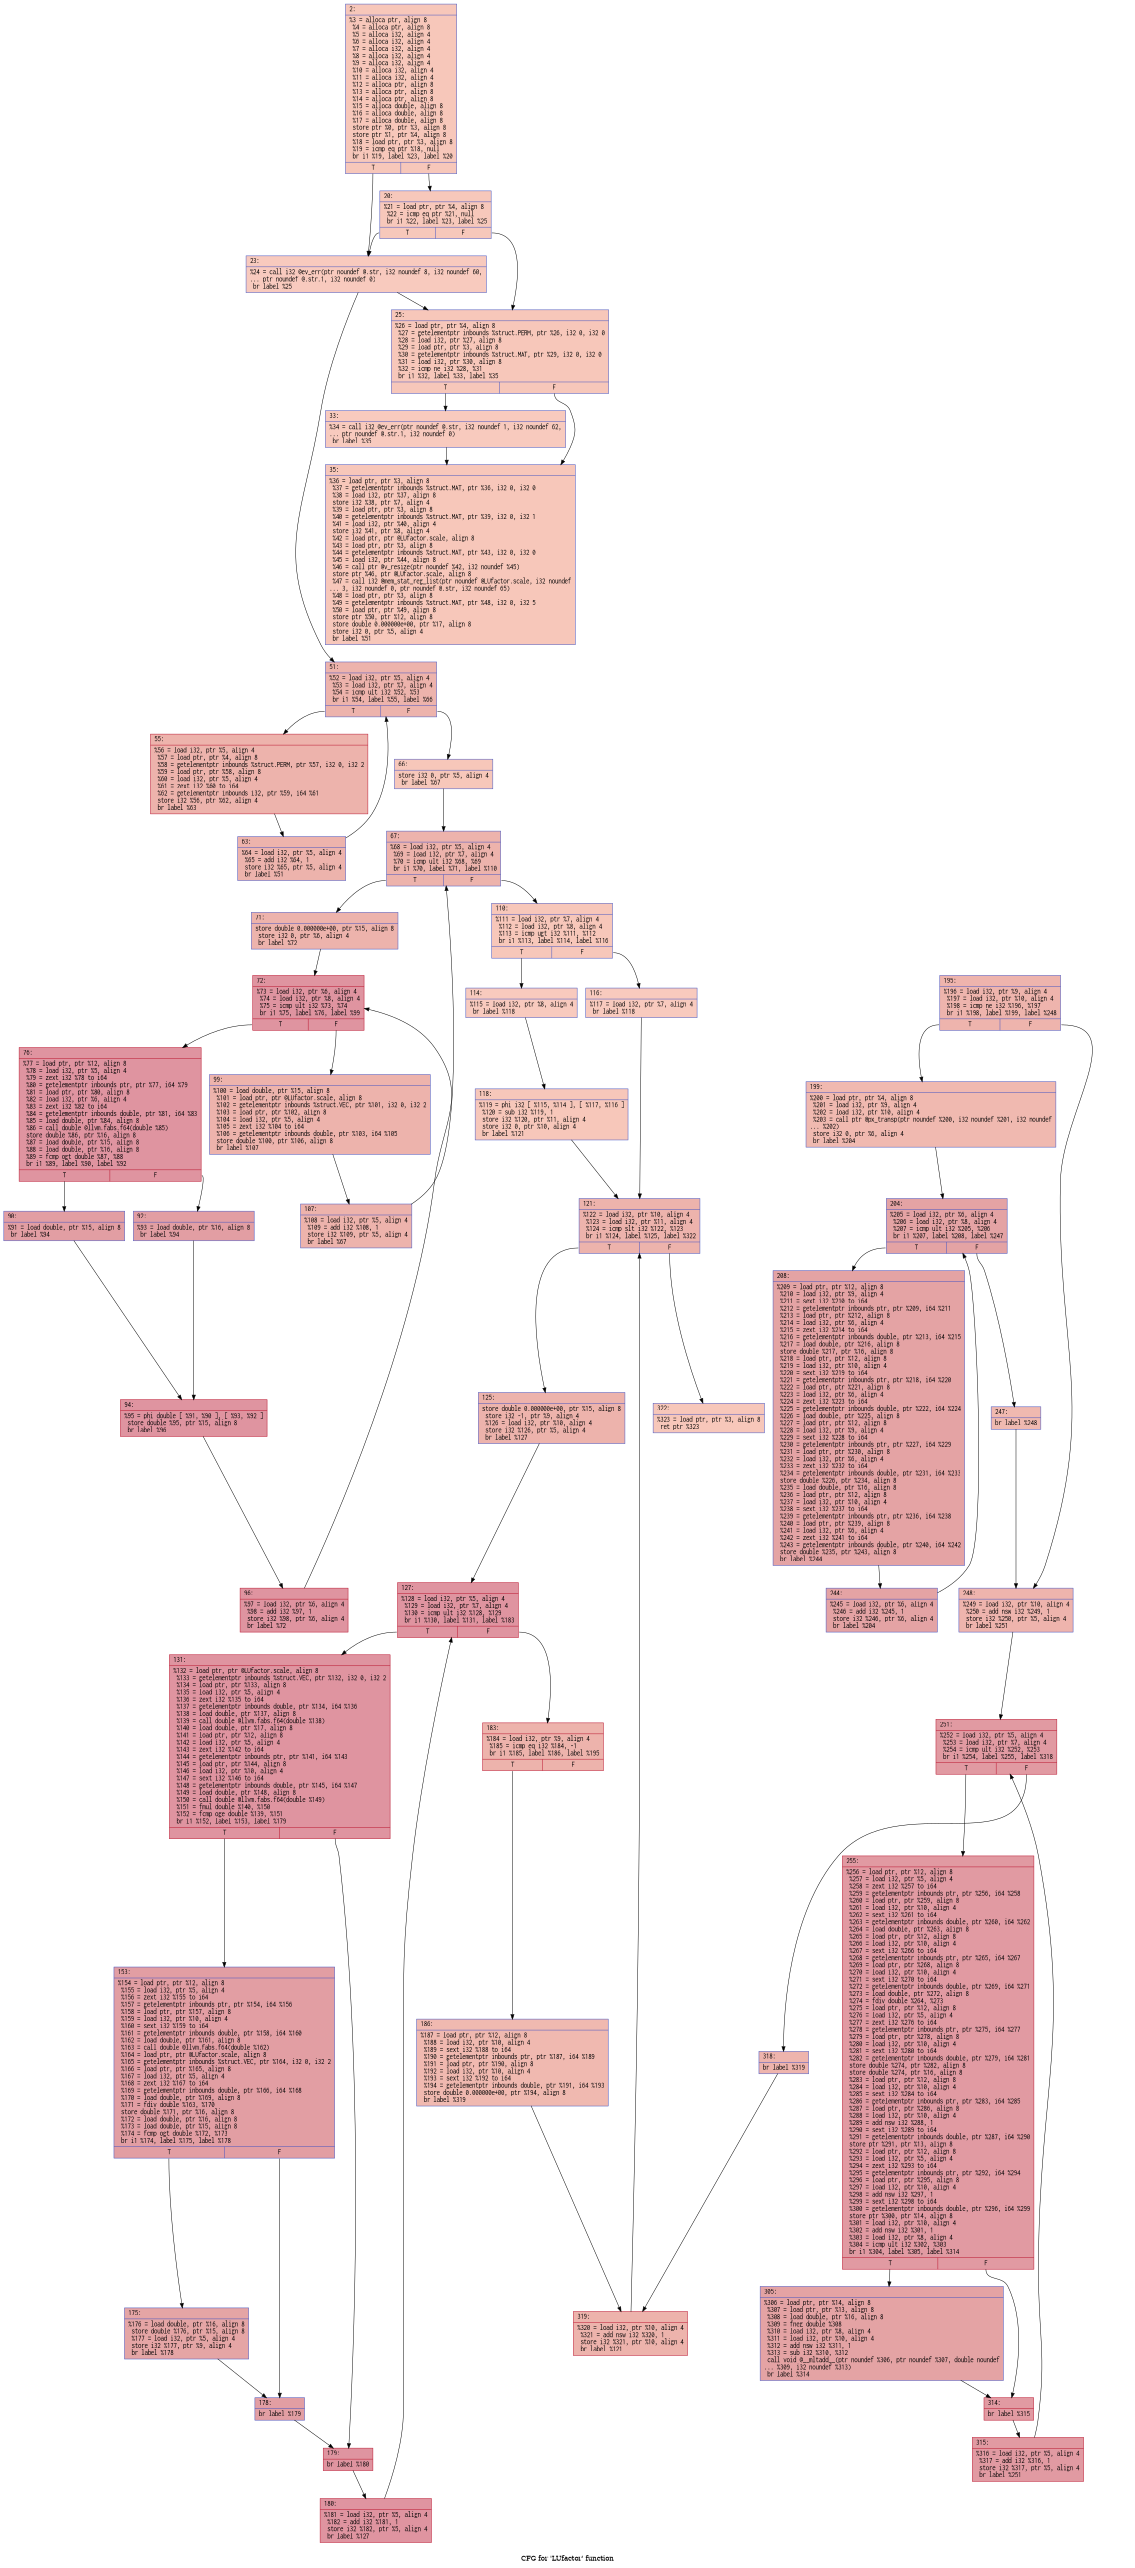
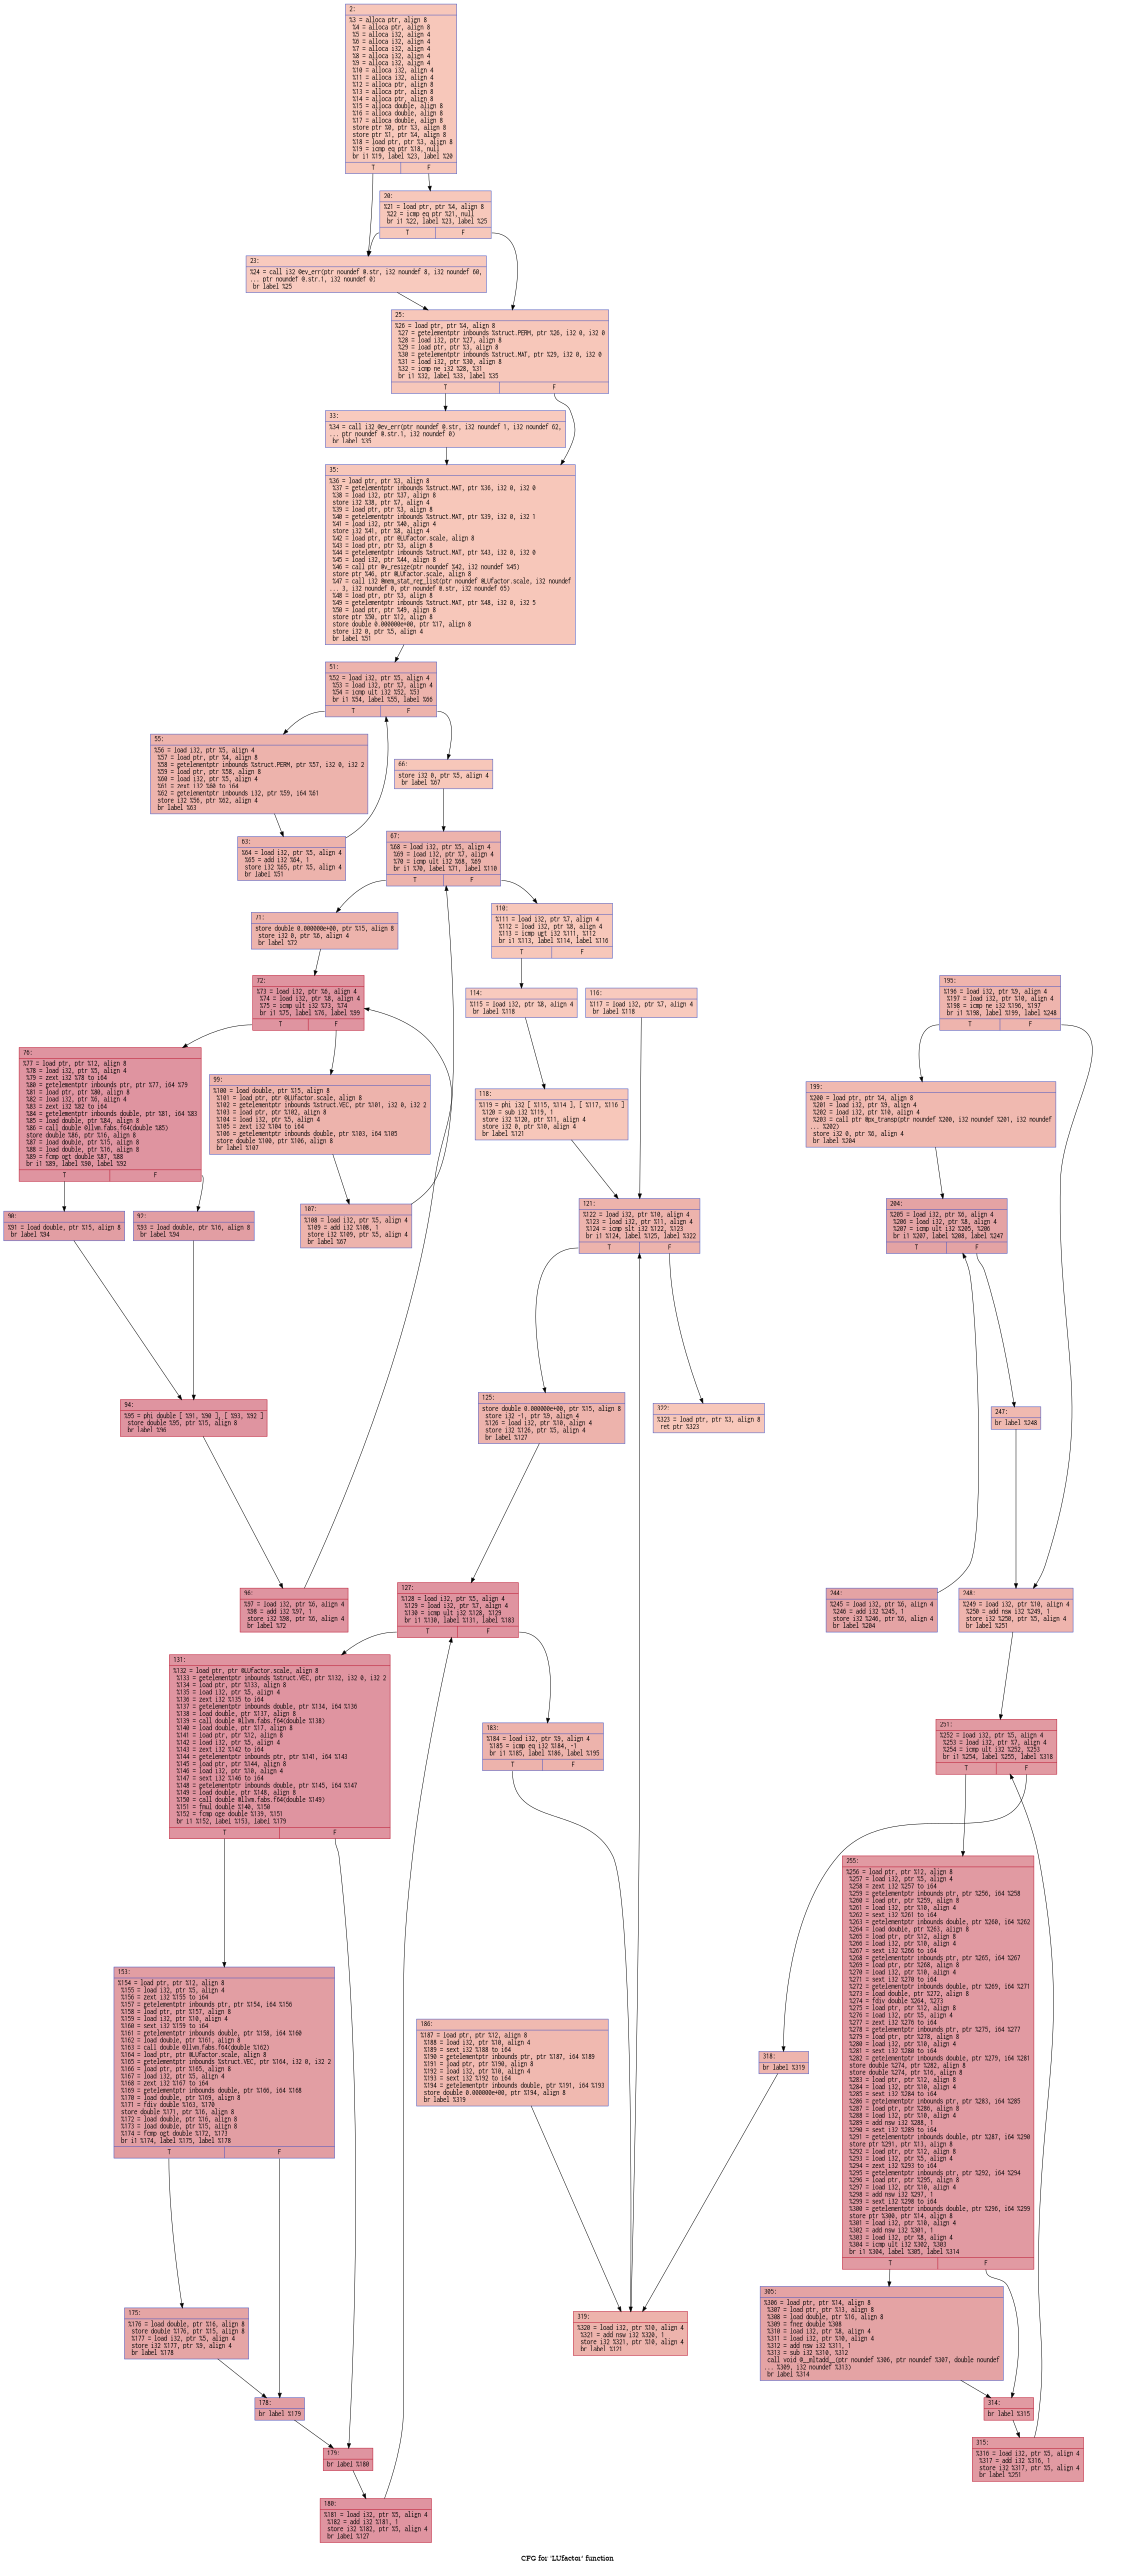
edge "23:" -> "51:": now "35:" -> "51:"
node "55:": color #b70d28ff -> #3d50c3ff
edge "110:" -> "116:": removed
node "208:": removed
node "183:": color #b70d28ff -> #3d50c3ff
edge "183:" -> "186:": now "183:" -> "319:"
